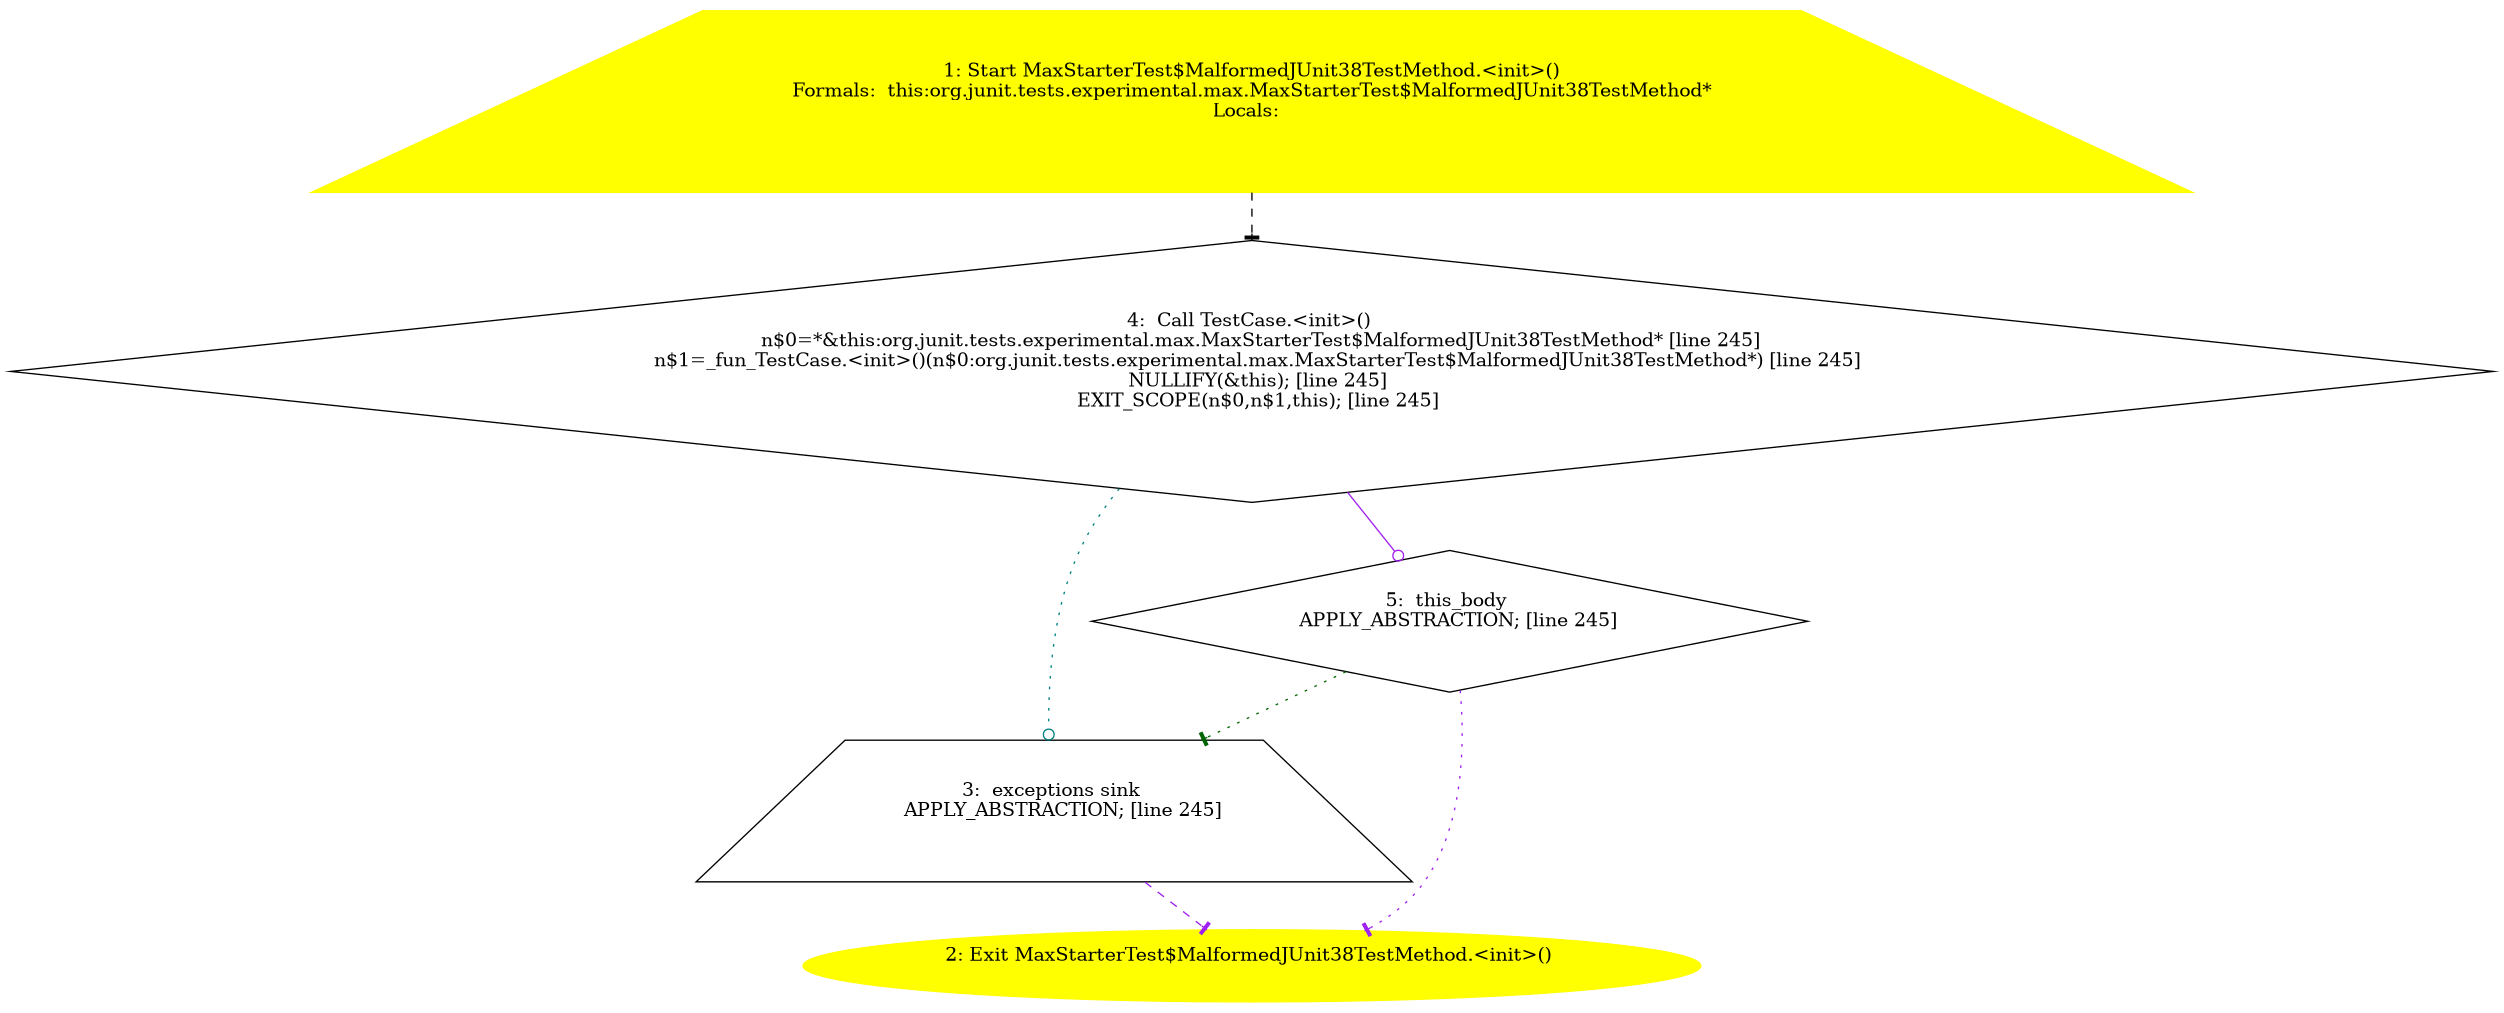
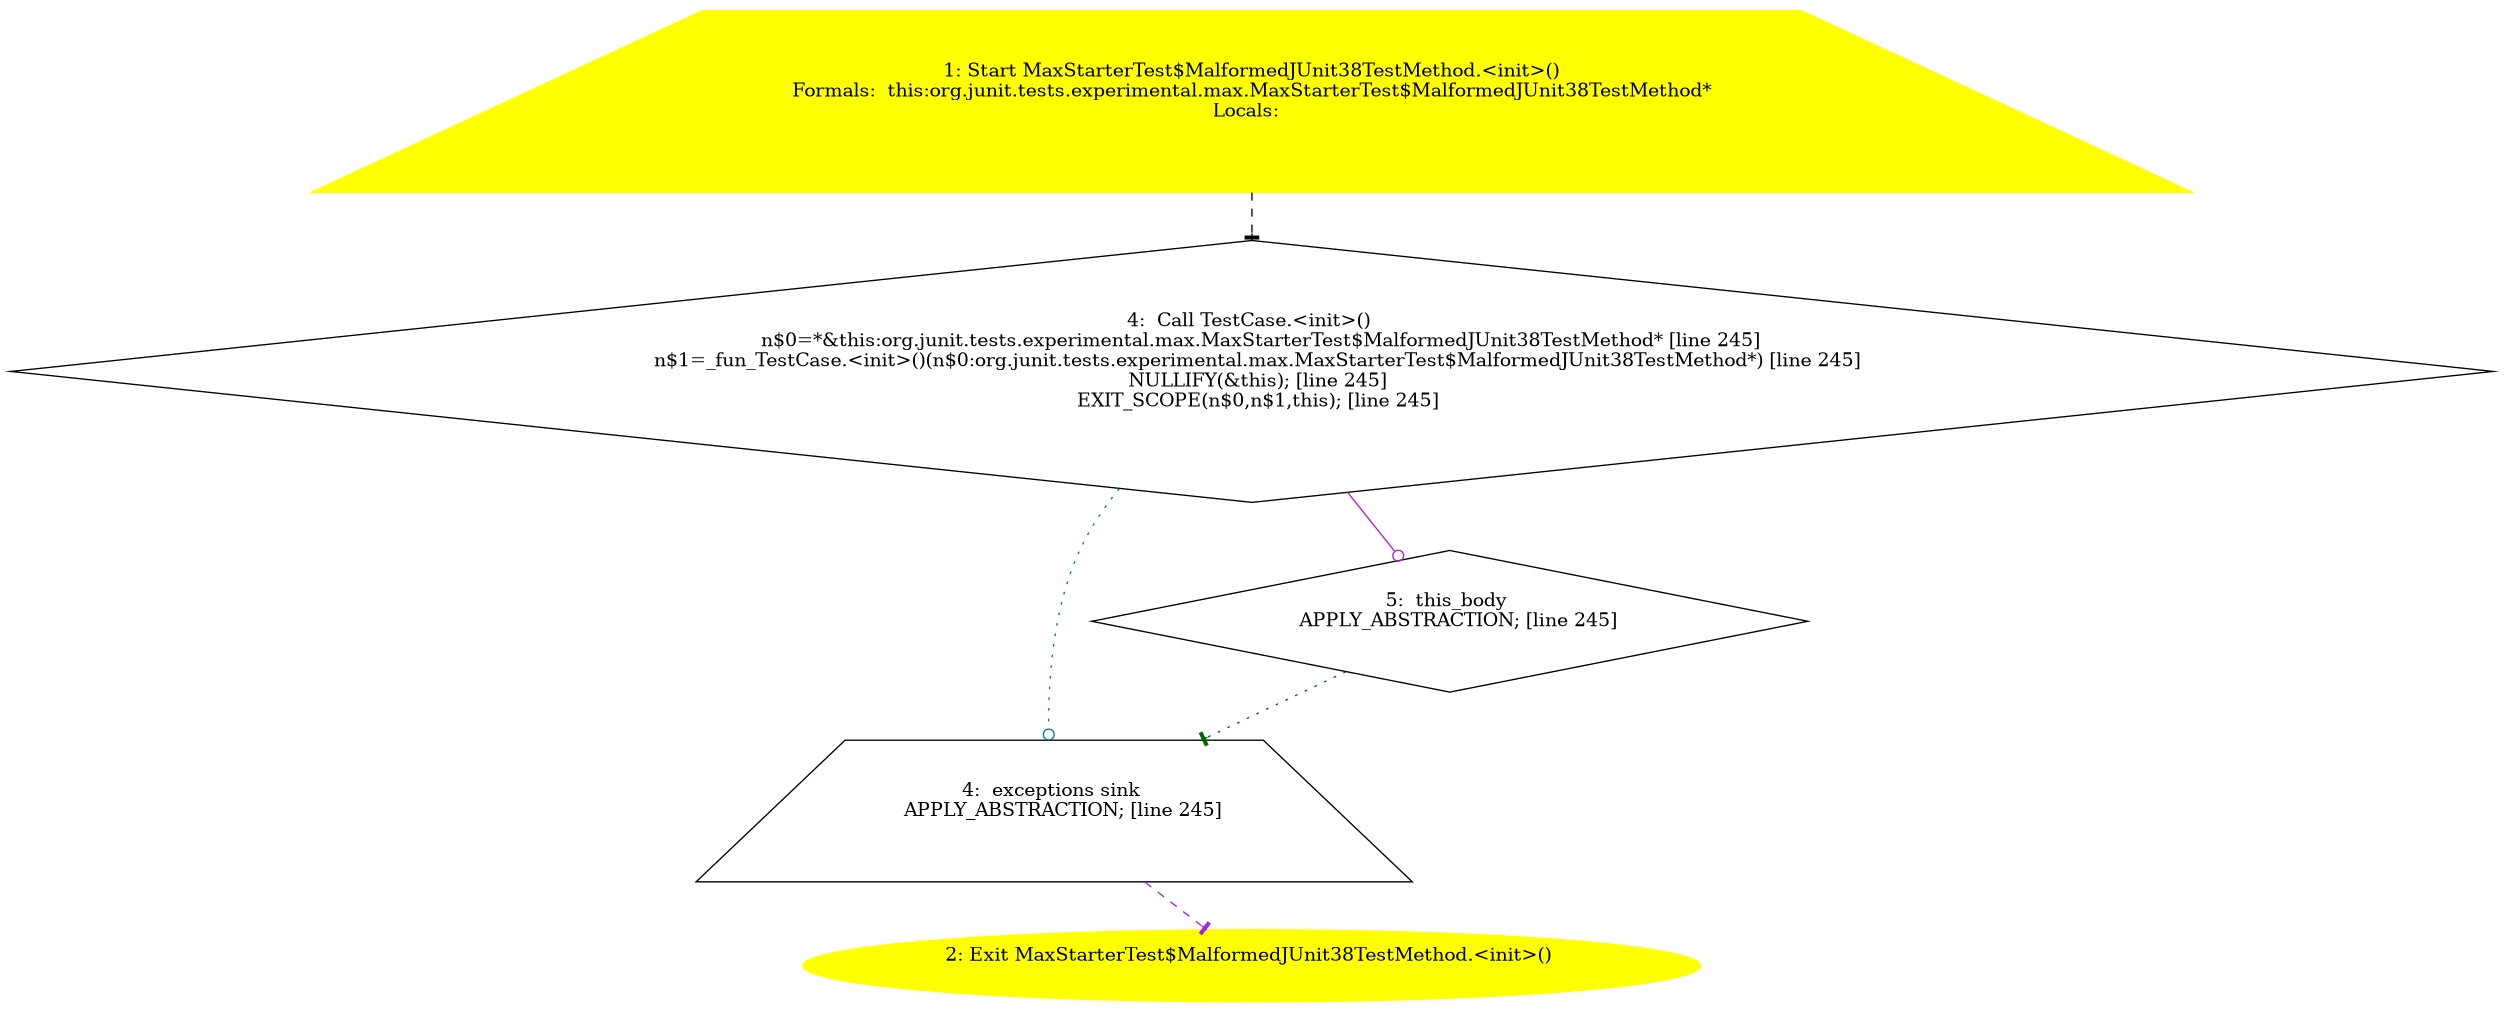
node "3:  exceptions sink APPLY_ABSTRACTION; [line 245]": label "3:  exceptions sink APPLY_ABSTRACTION; [line 245]" -> "4:  exceptions sink APPLY_ABSTRACTION; [line 245]"
edge "5:  this_body APPLY_ABSTRACTION; [line 245]" -> "2: Exit MaxStarterTest$MalformedJUnit38TestMethod.<init>()": removed
